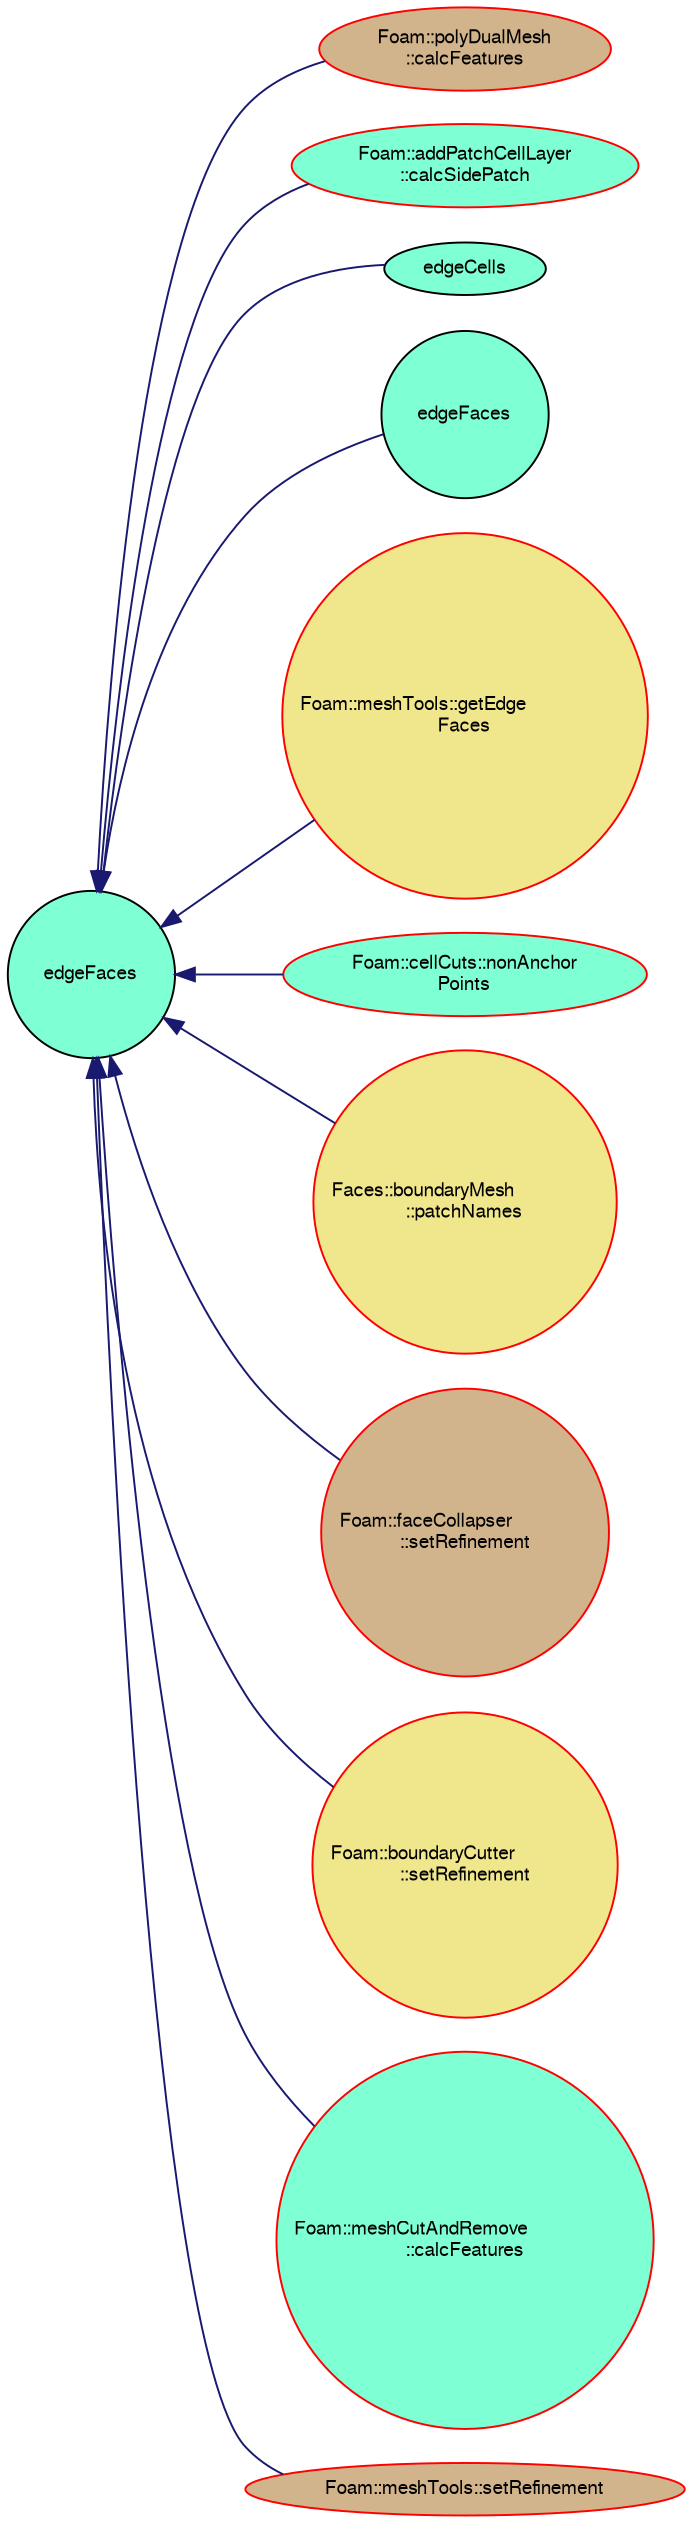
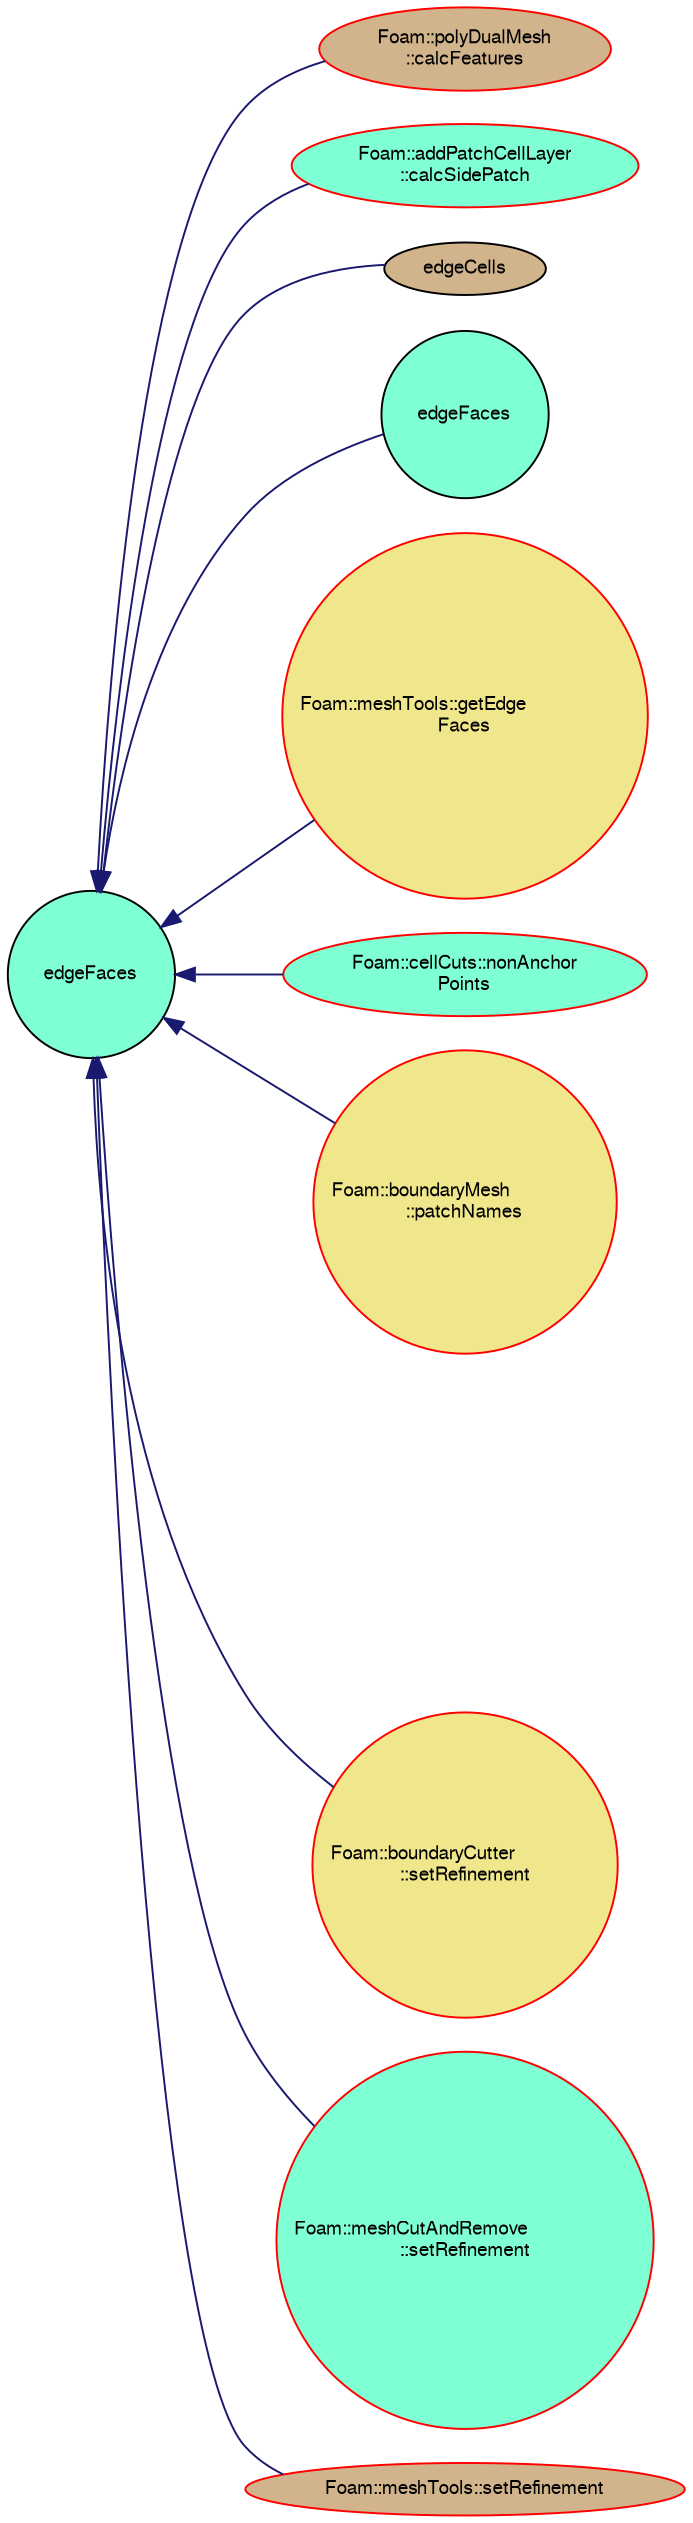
node "edgeCells": fillcolor aquamarine -> tan
node "Faces::boundaryMesh ::patchNames": label "Faces::boundaryMesh ::patchNames" -> "Foam::boundaryMesh ::patchNames"
node "Foam::faceCollapser ::setRefinement": removed
node "Foam::meshCutAndRemove ::calcFeatures": label "Foam::meshCutAndRemove ::calcFeatures" -> "Foam::meshCutAndRemove ::setRefinement"
